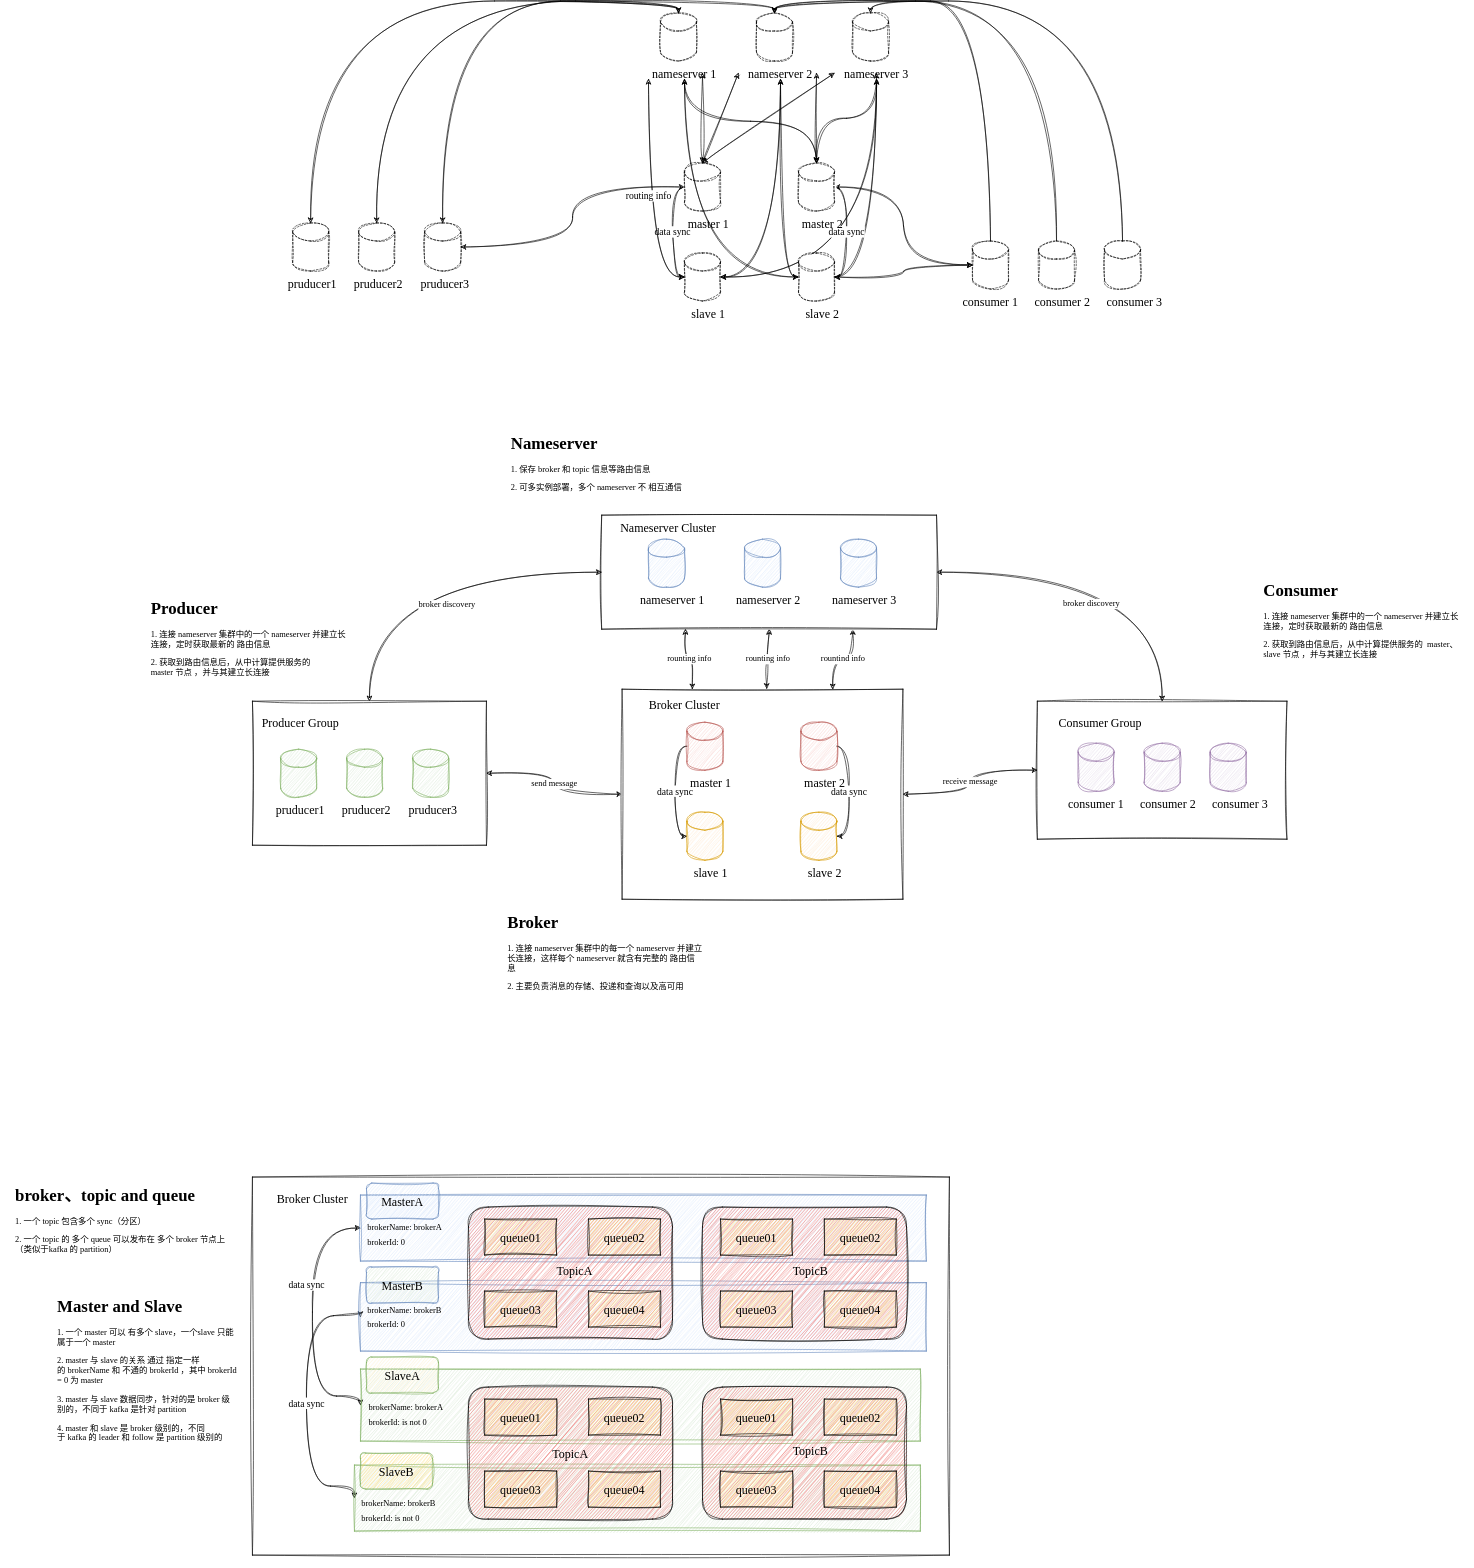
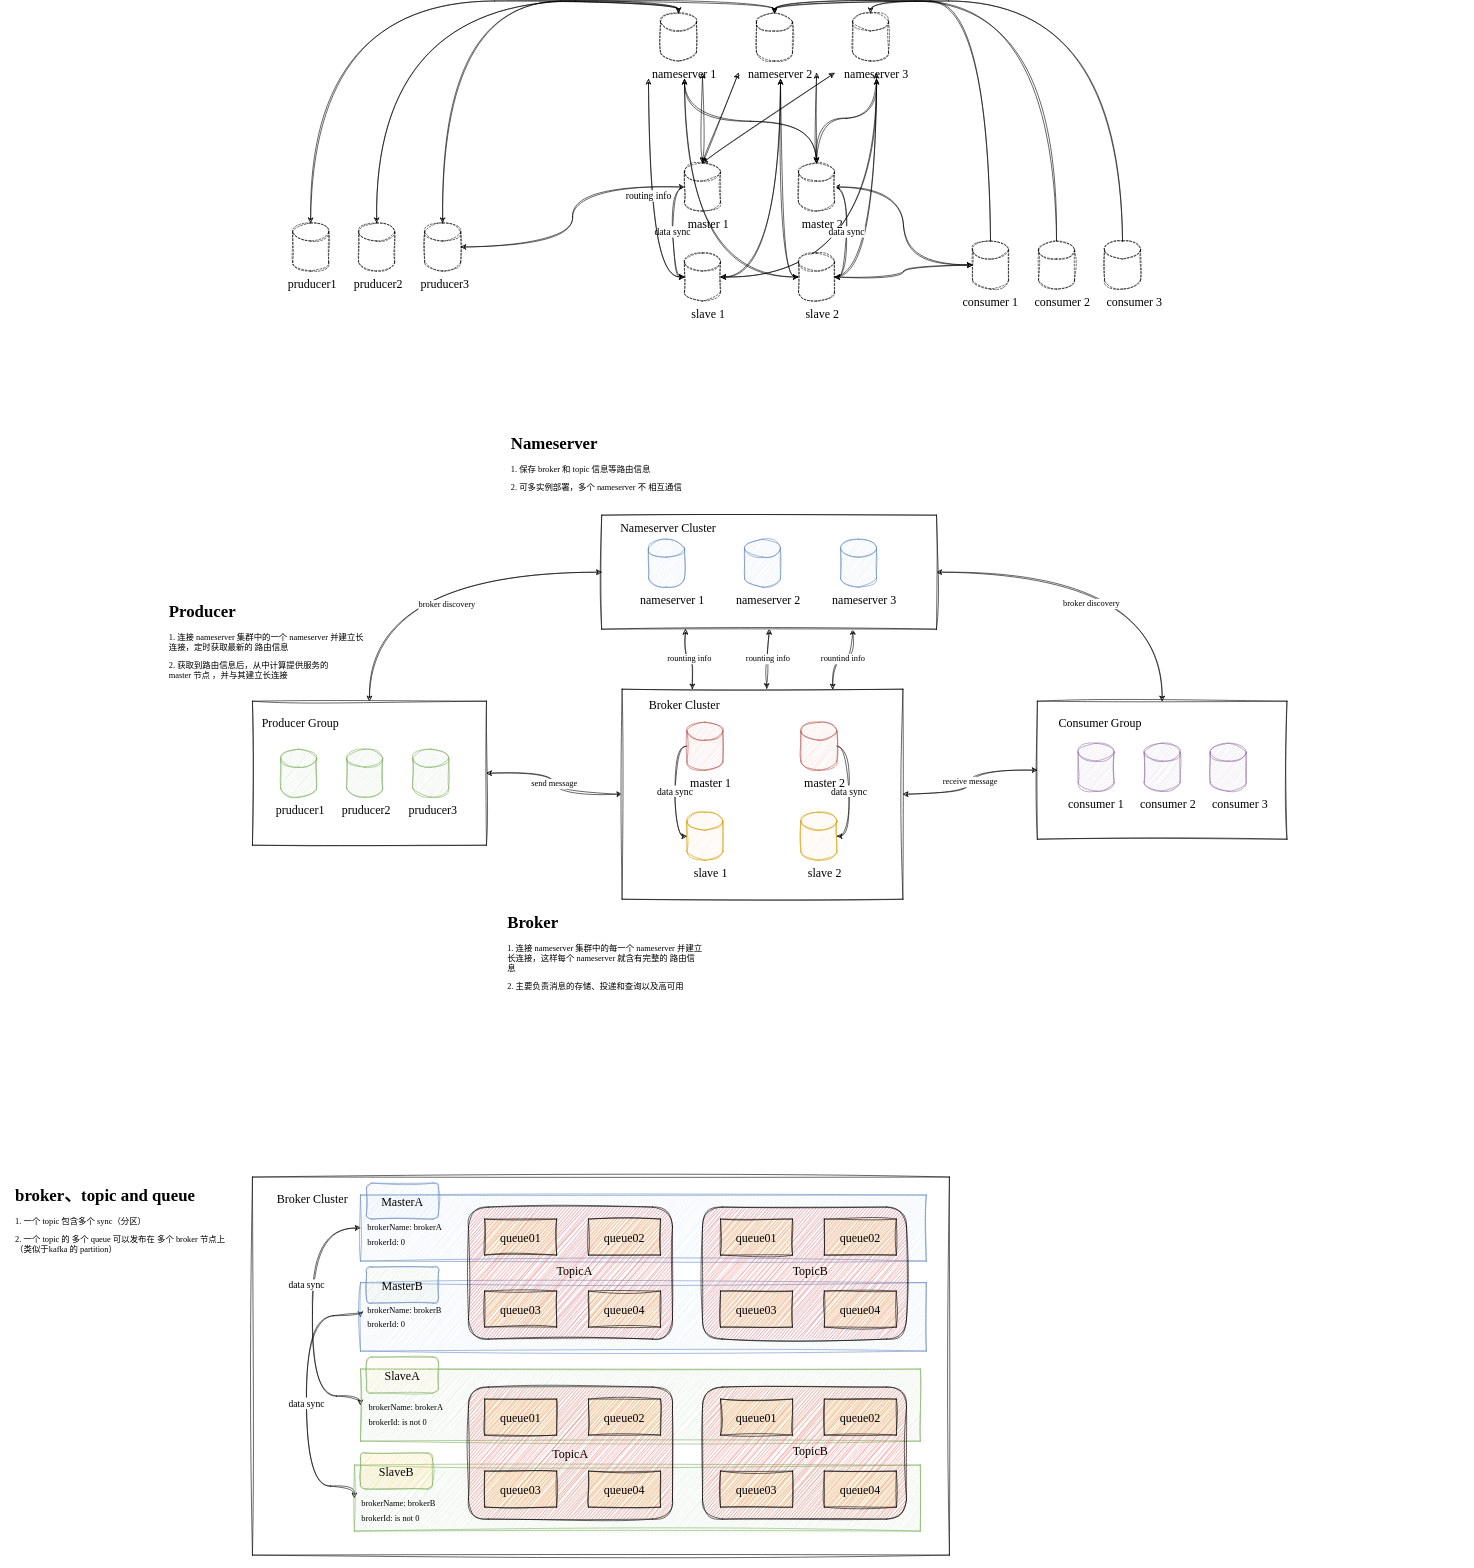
node "Consumer1. 连接 nameserver 集群中的一个 nameserver 并建立长连接，定时获取最新的 路由信息 2. 获取到路由信息后，从中计算提供服务的 master、slave 节点 ，并与其建立长连接": removed
node "Producer1. 连接 nameserver 集群中的一个 nameserver 并建立长连接，定时获取最新的 路由信息 2. 获取到路由信息后，从中计算提供服务的 master 节点 ，并与其建立长连接": moved (248, 641) -> (266, 644)
node "Master and Slave1. 一个 master 可以 有多个 slave，一个slave 只能属于一个 master 2. master 与 slave 的关系 通过 指定一样的 brokerName 和 不通的 brokerId ，其中 brokerId = 0 为 master 3. master 与 slave 数据同步，针对的是 broker 级别的，不同于 kafka 是针对 partition 4. master 和 slave 是 broker 级别的，不同于 kafka 的 leader 和 follow 是 partition 级别的": removed
